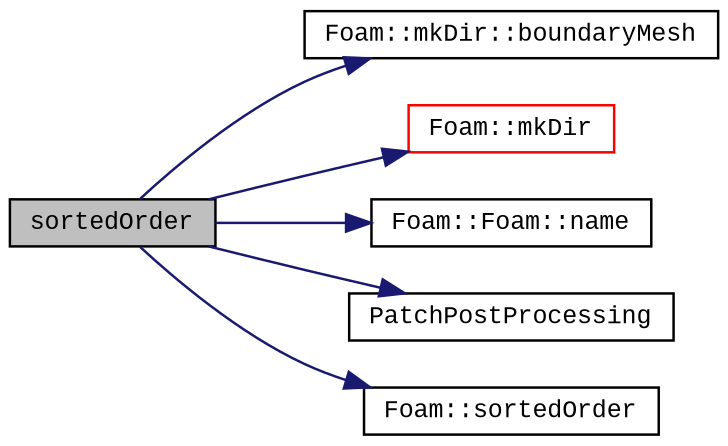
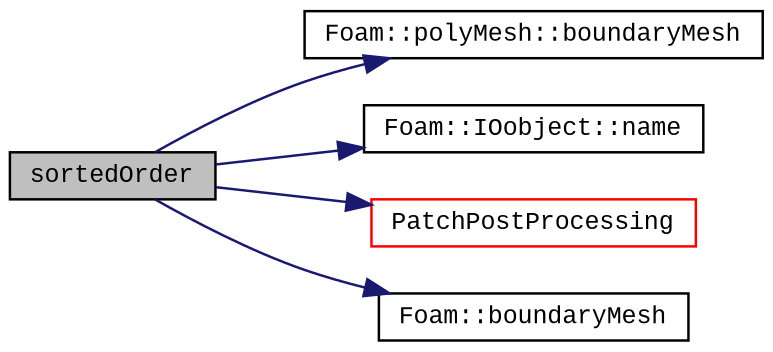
node "Foam::mkDir::boundaryMesh": label "Foam::mkDir::boundaryMesh" -> "Foam::polyMesh::boundaryMesh"
node "Foam::mkDir": removed
node "Foam::Foam::name": label "Foam::Foam::name" -> "Foam::IOobject::name"
node "PatchPostProcessing": color black -> red
node "Foam::sortedOrder": label "Foam::sortedOrder" -> "Foam::boundaryMesh"
